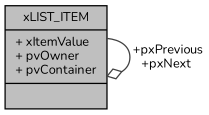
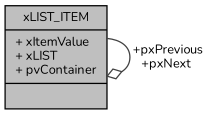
node "xLIST_ITEM": text "+ pvOwner" -> "+ xLIST"
